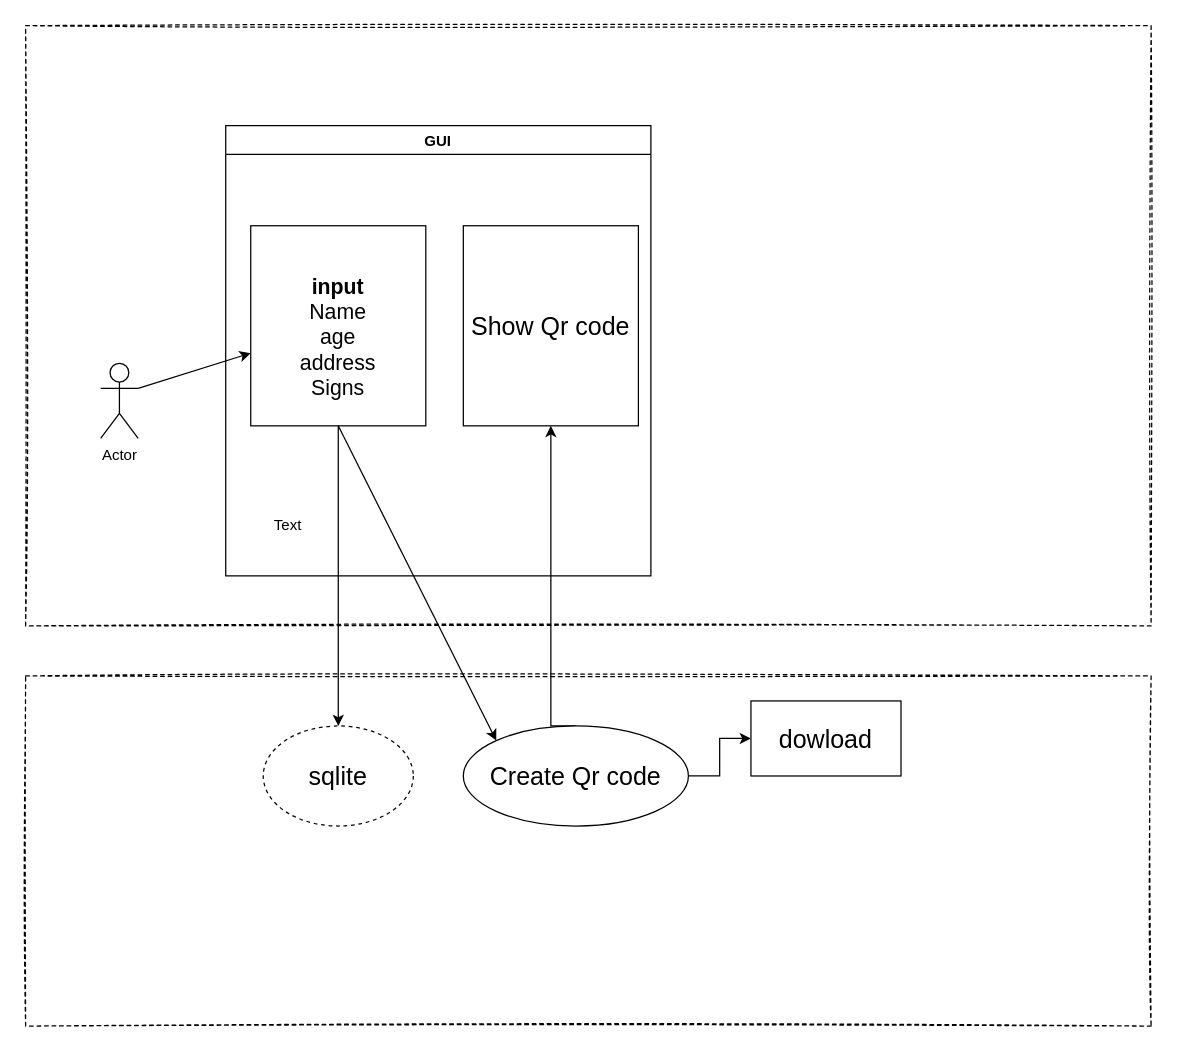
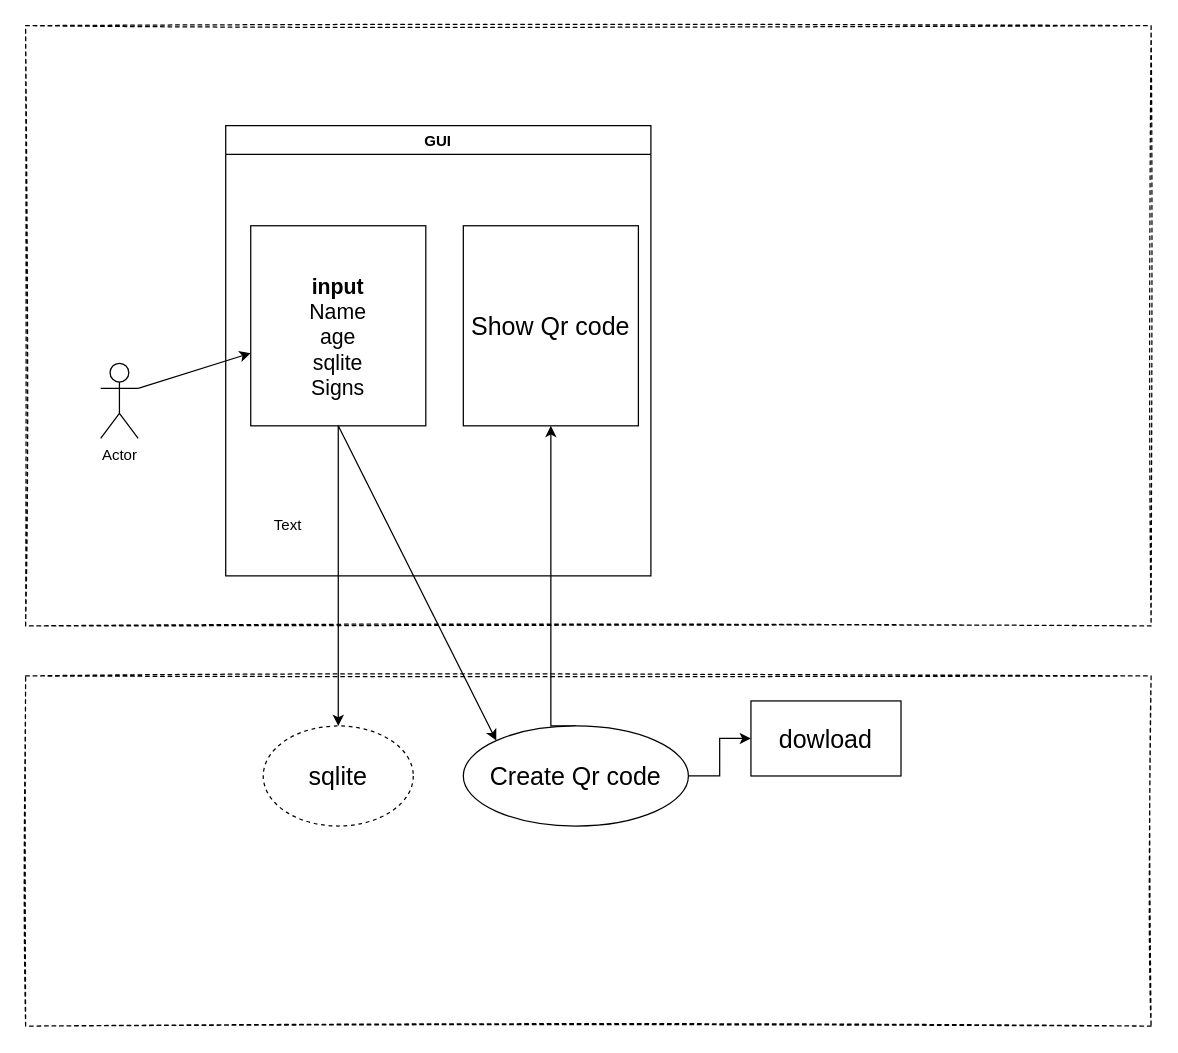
node "input Name age address Signs": label "input Name age address Signs" -> "input Name age sqlite Signs"
